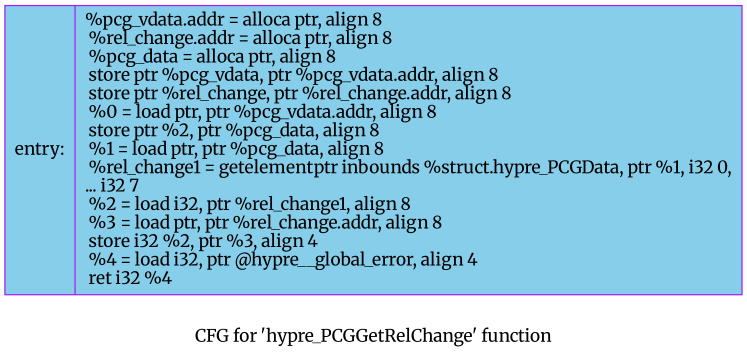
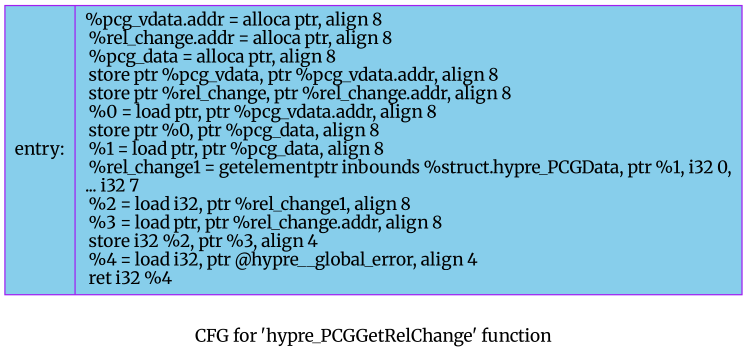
node "entry:": text "store ptr %2, ptr %pcg_data, align 8" -> "store ptr %0, ptr %pcg_data, align 8"
